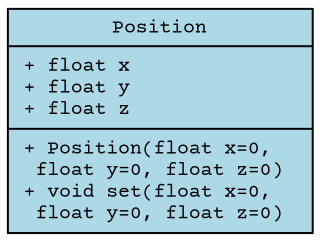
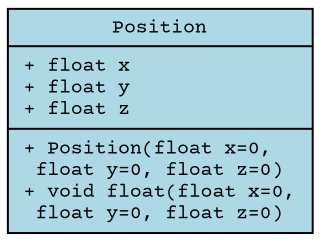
node "Position": text "+ void set(float x=0," -> "+ void float(float x=0,"
